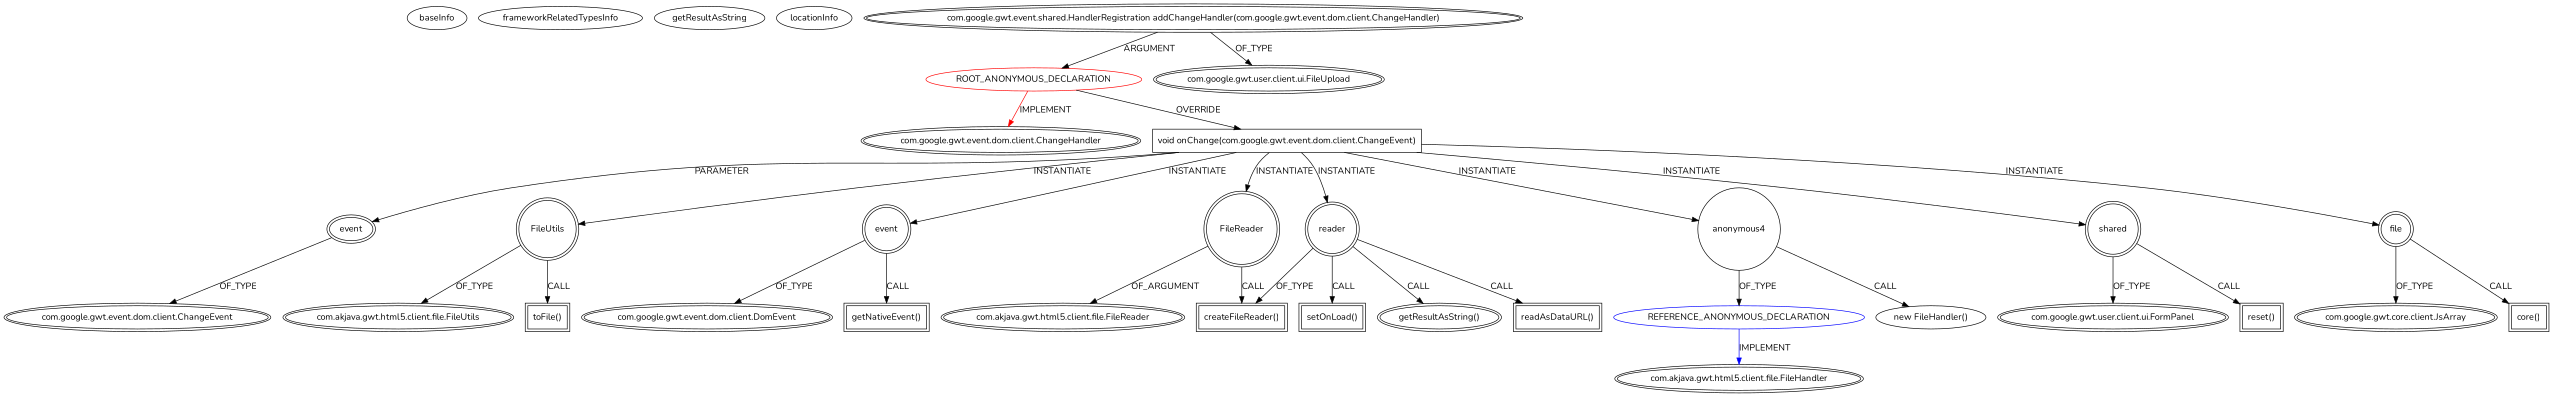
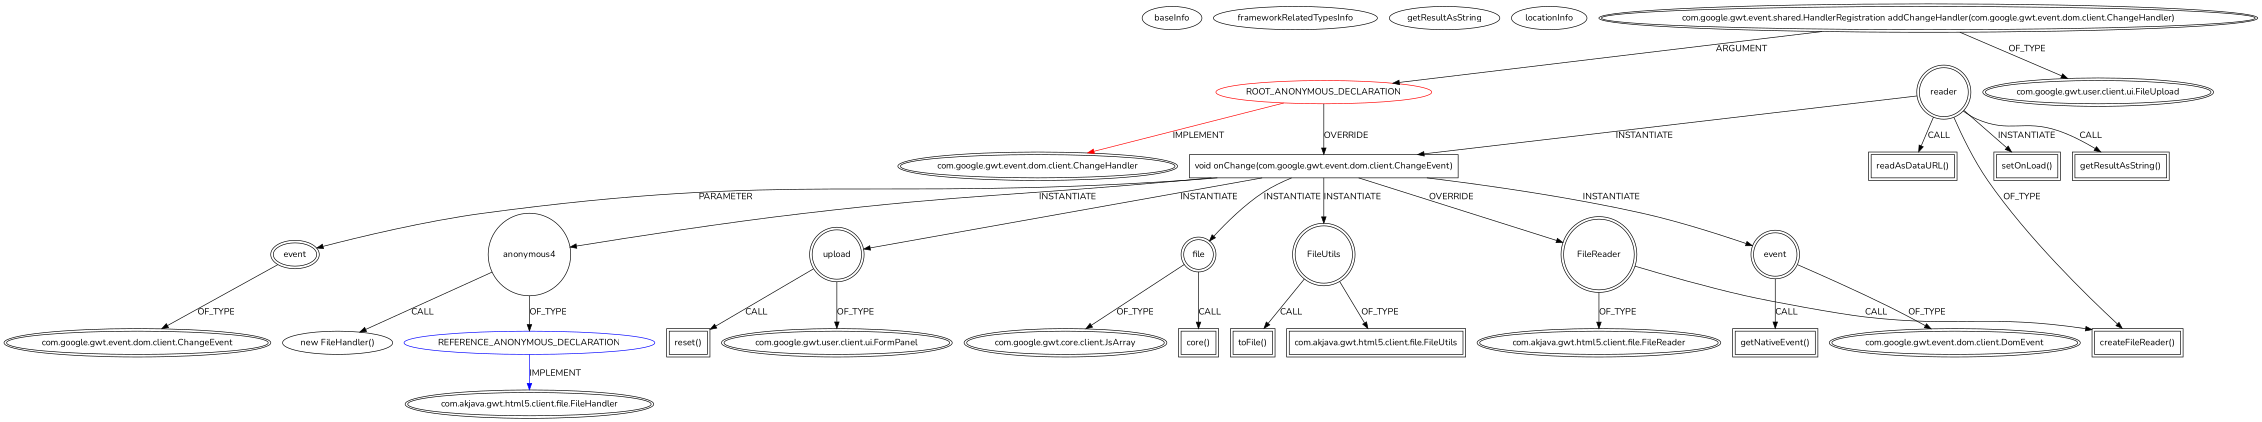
edge "void onChange(com.google.gwt.event.dom.client.ChangeEvent)" -> "FileReader": label "INSTANTIATE" -> "OVERRIDE"
edge "void onChange(com.google.gwt.event.dom.client.ChangeEvent)" -> "reader": reversed
node "shared": label "shared" -> "upload"
edge "FileReader" -> "com.akjava.gwt.html5.client.file.FileReader": label "OF_ARGUMENT" -> "OF_TYPE"
edge "reader" -> "setOnLoad()": label "CALL" -> "INSTANTIATE"
node "com.akjava.gwt.html5.client.file.FileUtils": shape ellipse -> box
node "getResultAsString()": shape ellipse -> box
